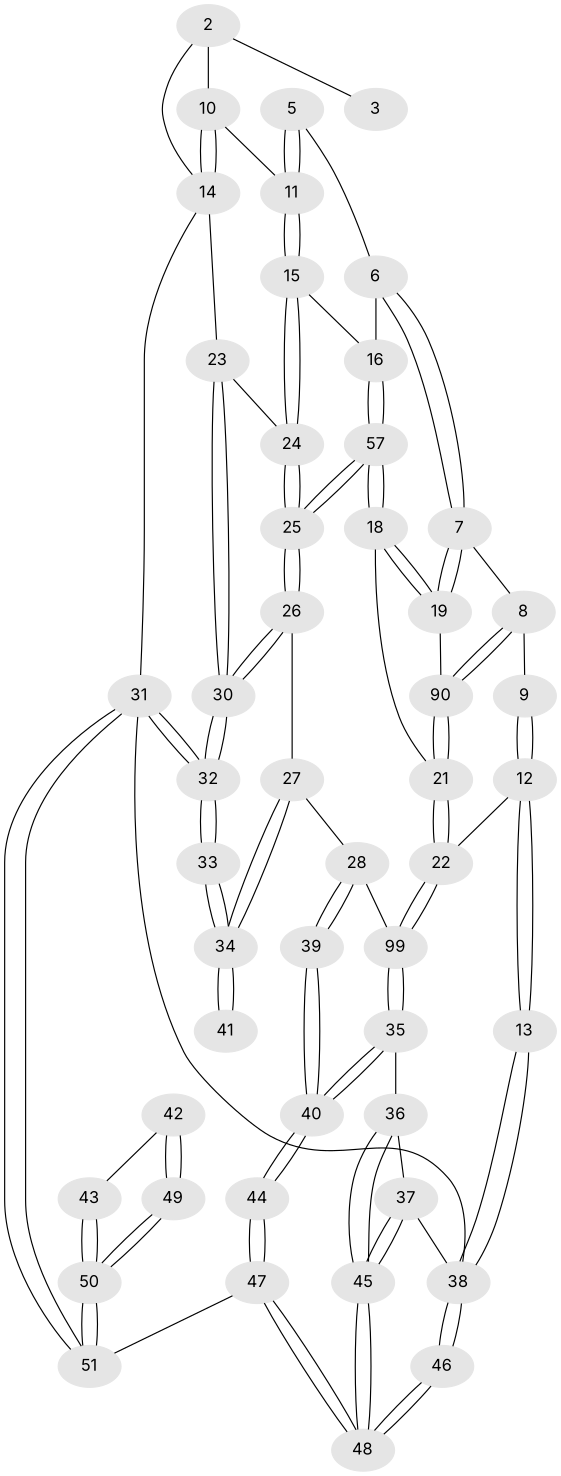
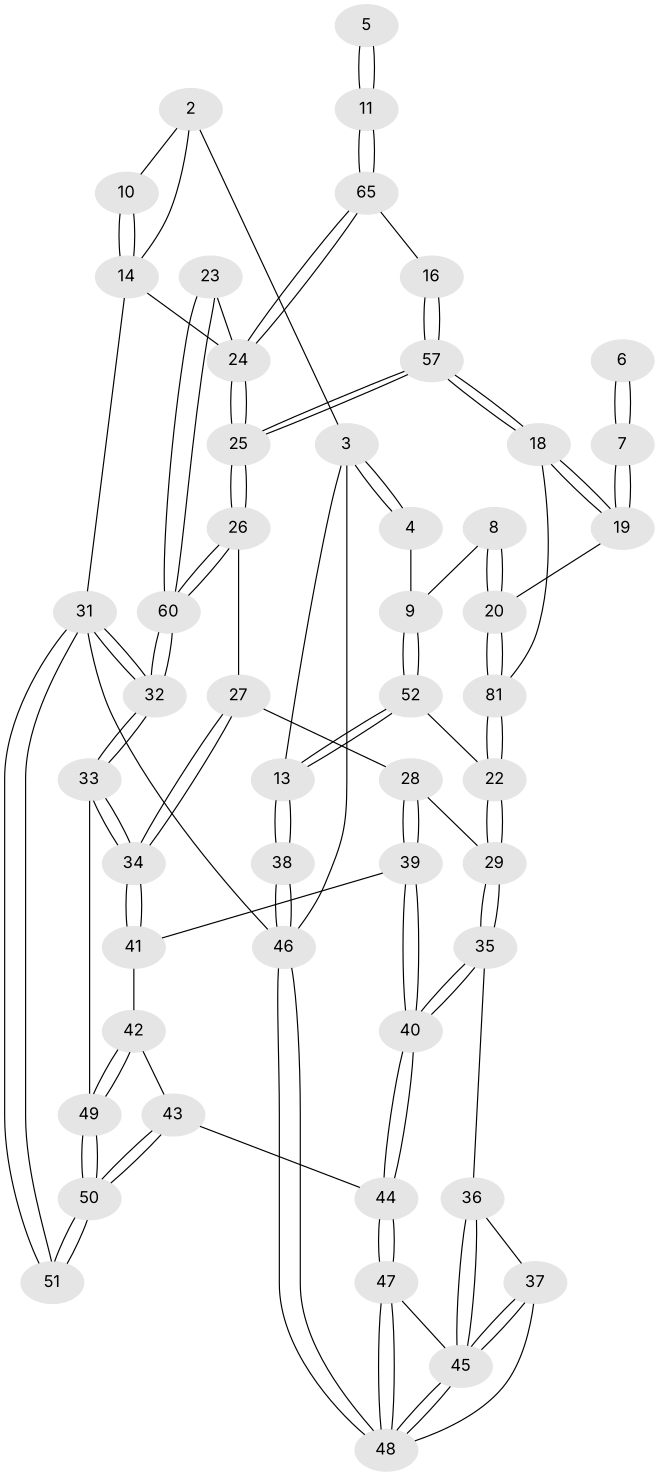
edge "10" -- "11": removed
edge "5" -- "6": removed
edge "14" -- "23": now "14" -- "24"
node "15": label "15" -> "65"
edge "6" -- "16": removed
node "4": added
edge "7" -- "8": removed
edge "3" -- "13": added
node "30": label "30" -> "60"
node "90": label "90" -> "20"
edge "3" -- "46": added
node "21": label "21" -> "81"
node "12": label "12" -> "52"
edge "39" -- "41": added
edge "33" -- "49": added
node "99": label "99" -> "29"
edge "41" -- "42": added
edge "31" -- "38": now "31" -- "46"
edge "43" -- "44": added
edge "37" -- "38": now "37" -- "48"
edge "47" -- "51": now "47" -- "45"
